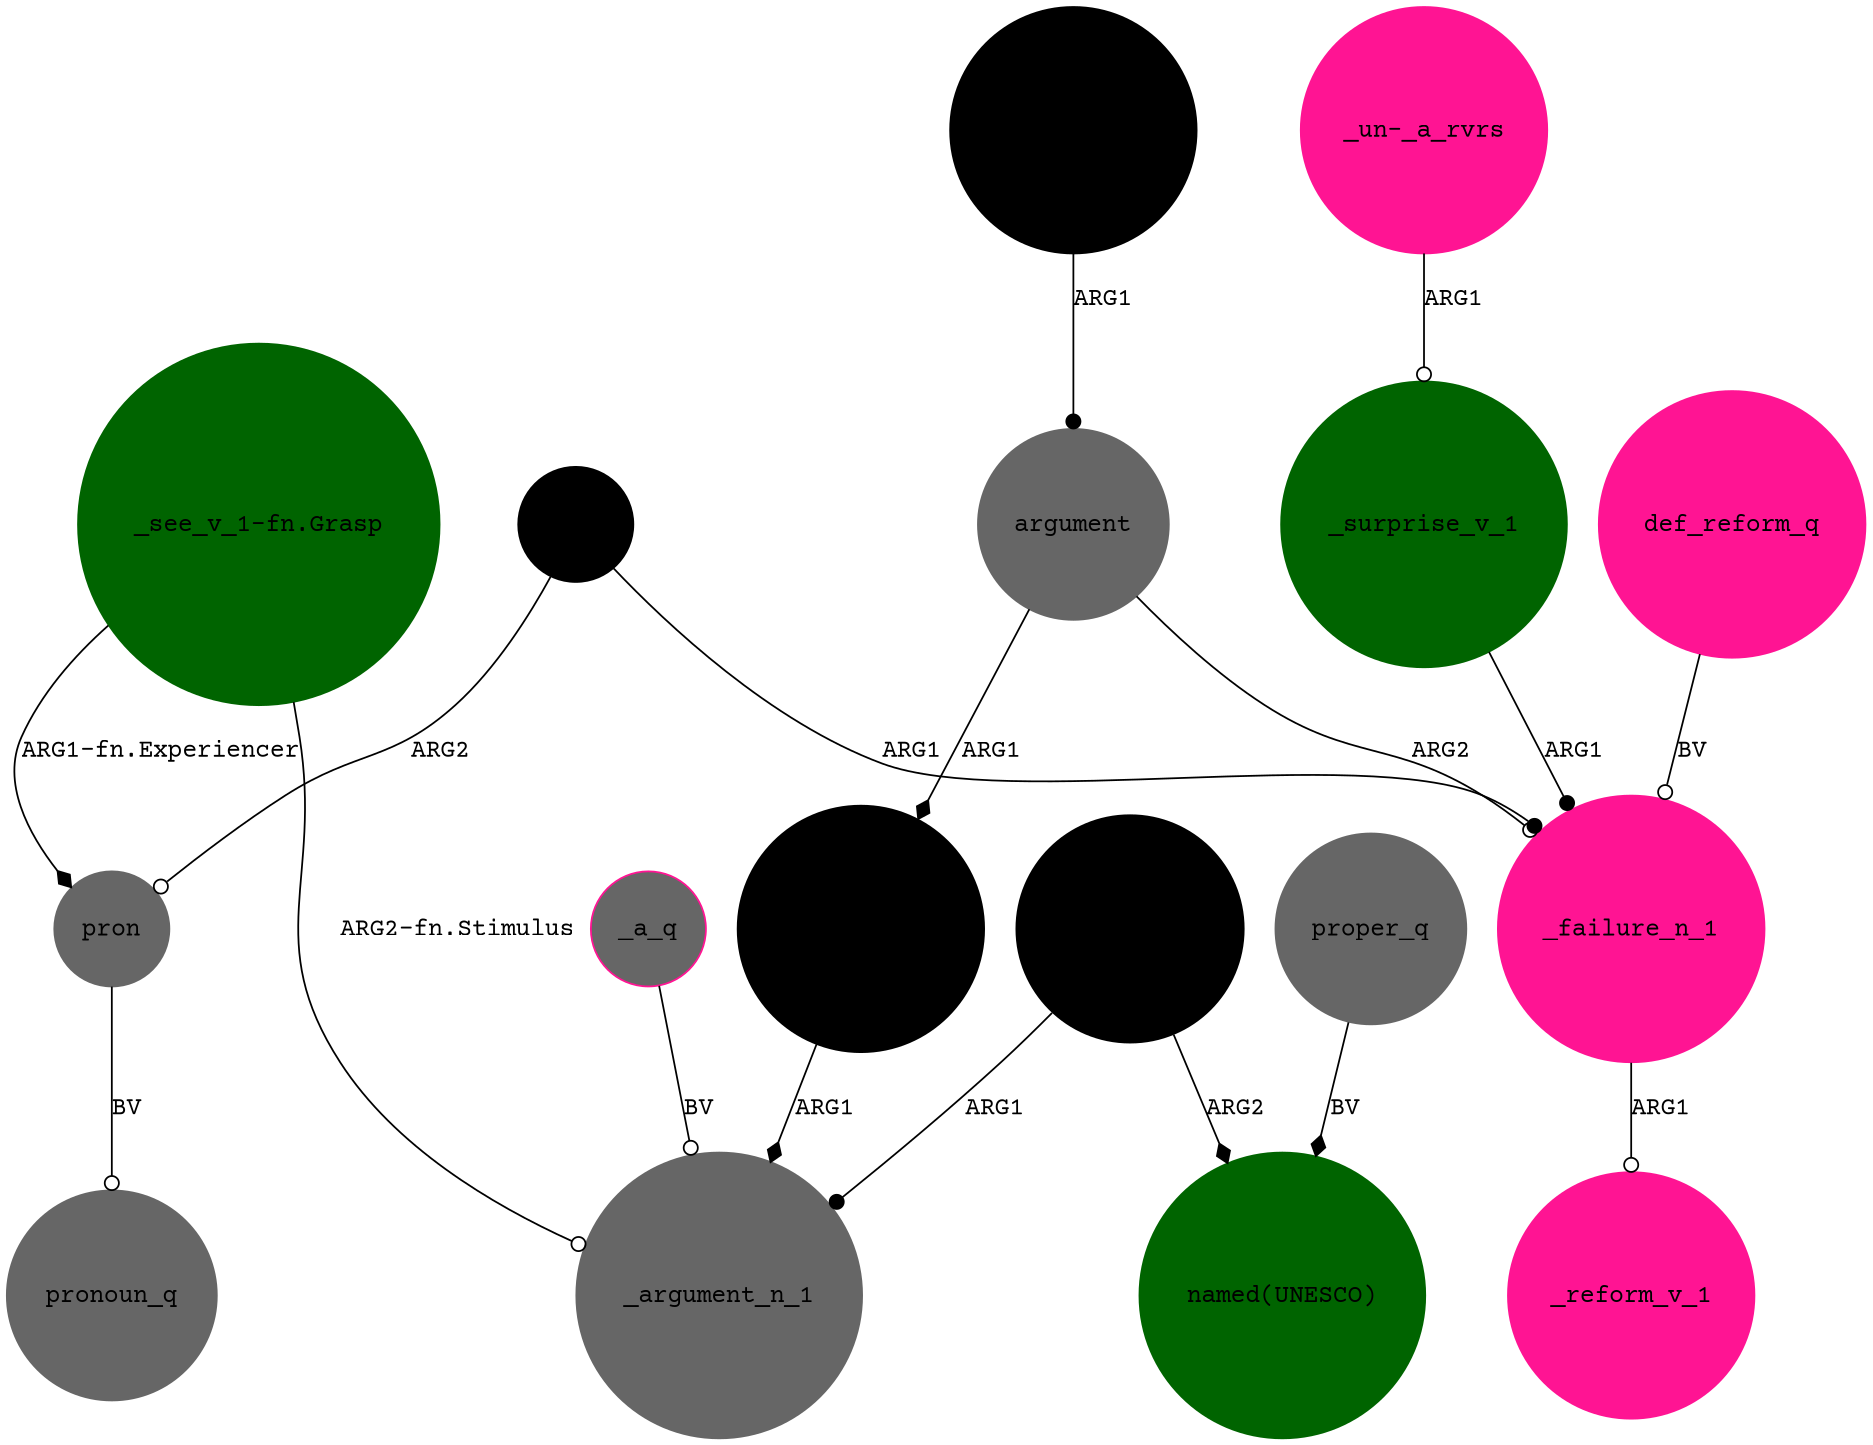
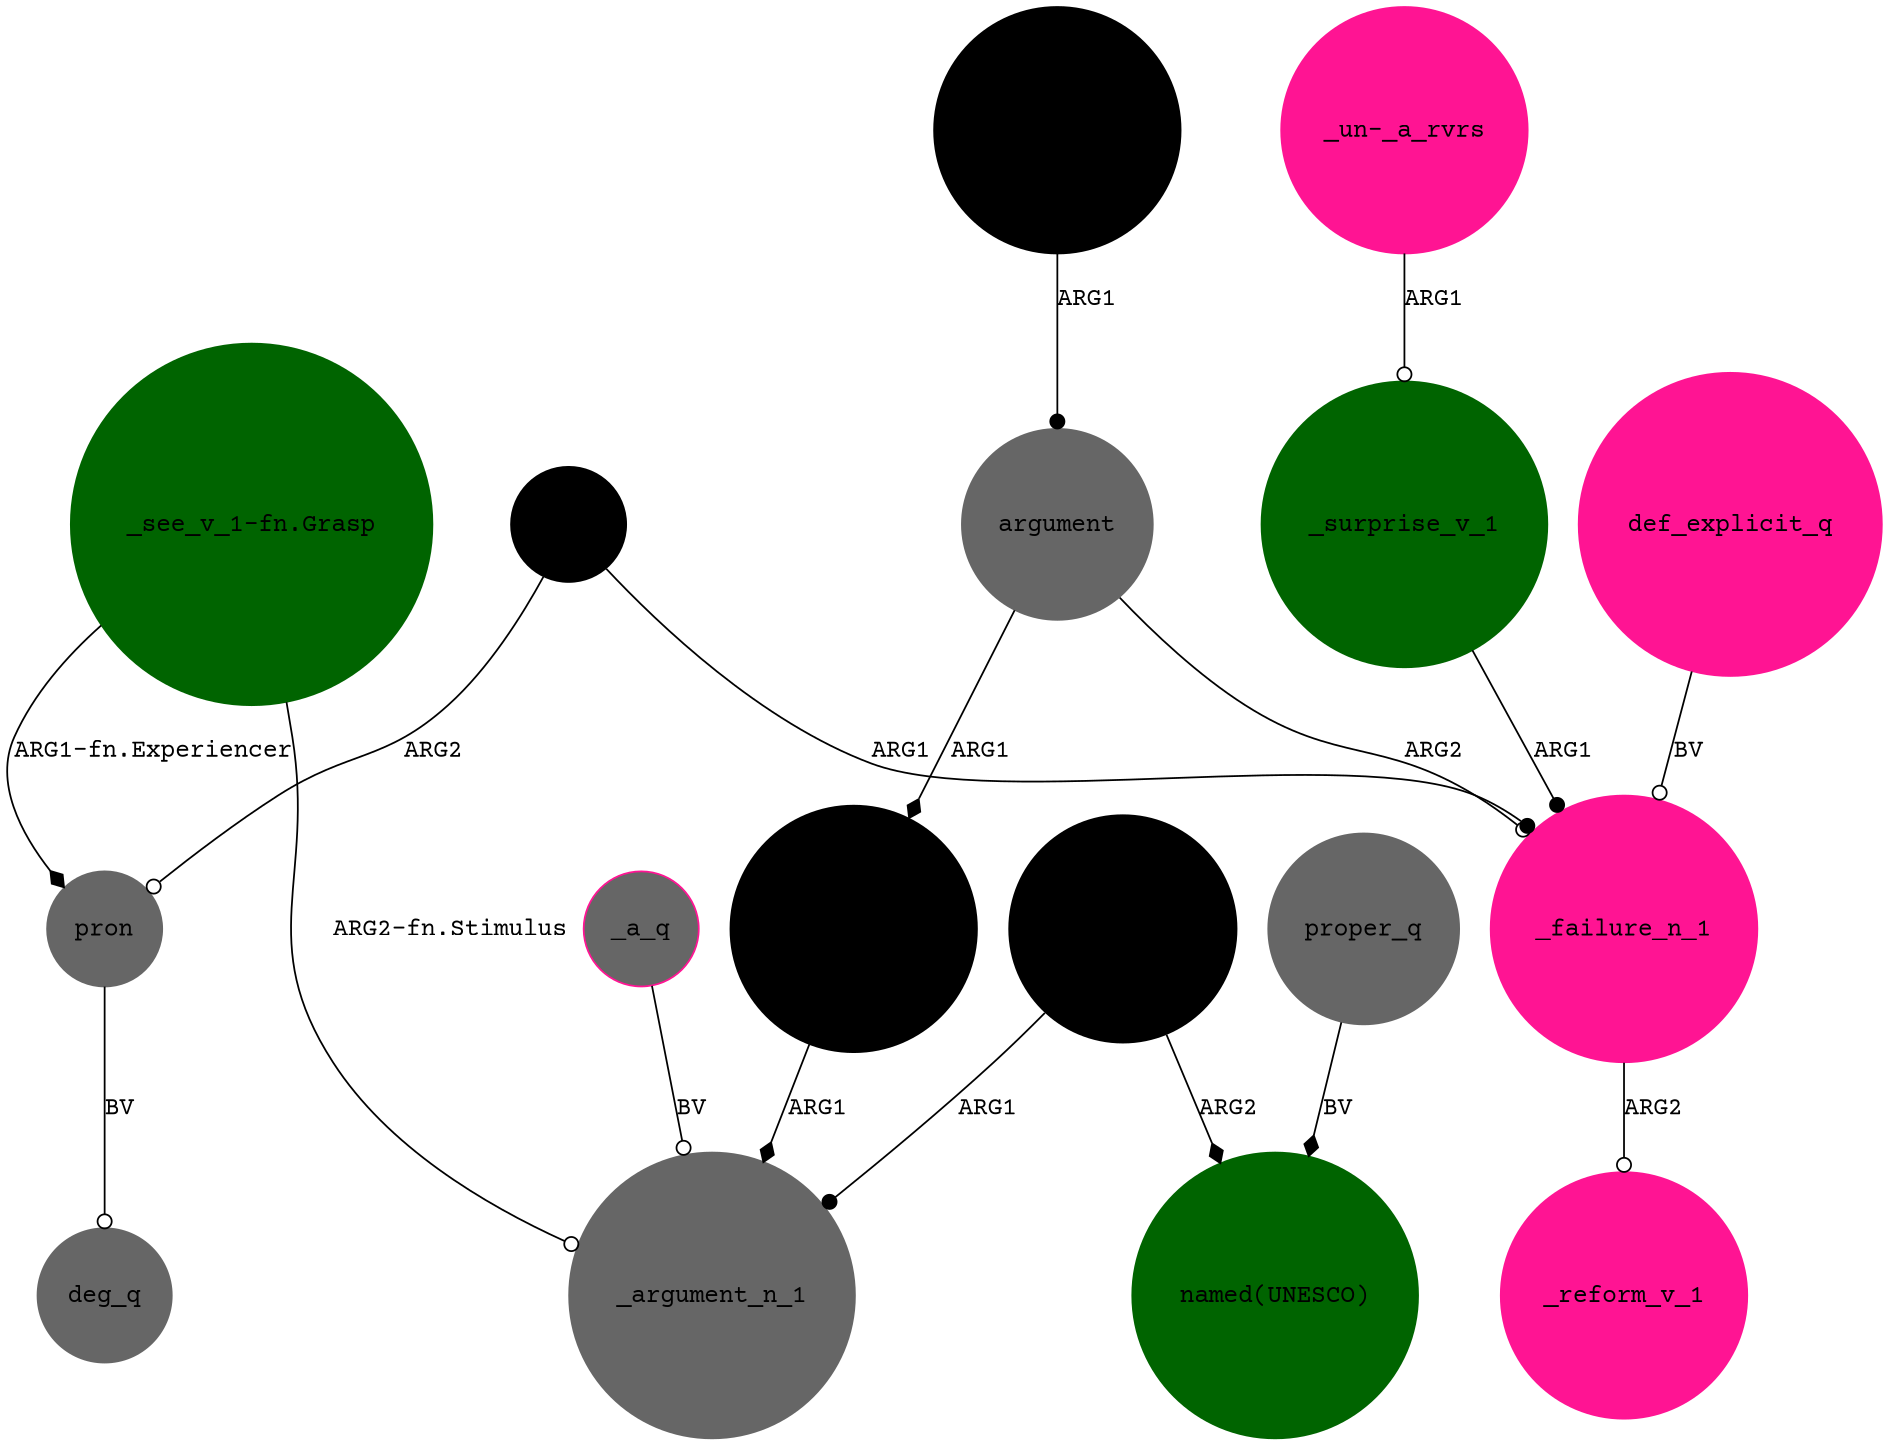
node "def_reform_q": label "def_reform_q" -> "def_explicit_q"
edge "_failure_n_1" -> "_reform_v_1": label "ARG1" -> "ARG2"
node "pronoun_q": label "pronoun_q" -> "deg_q"
